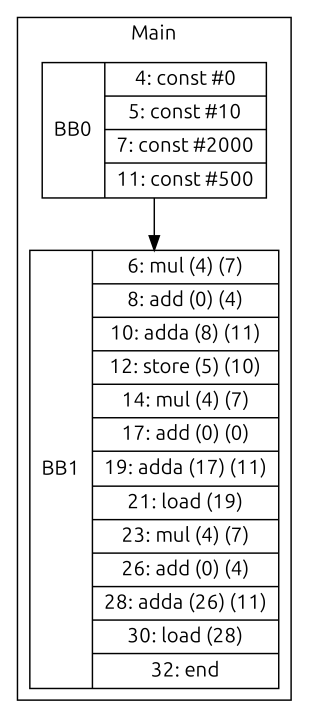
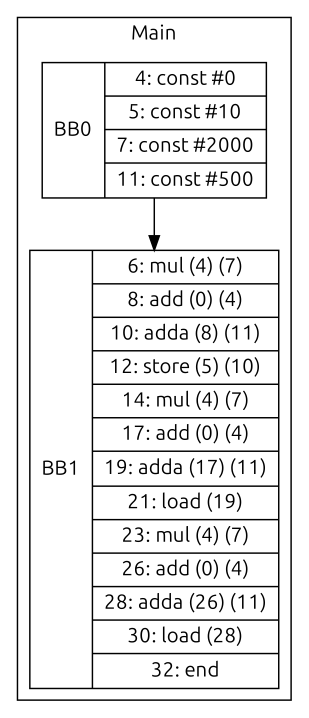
node "BB1": text "17: add (0) (0)" -> "17: add (0) (4)"
